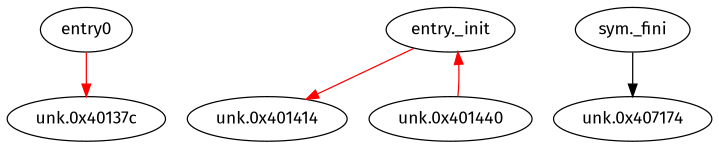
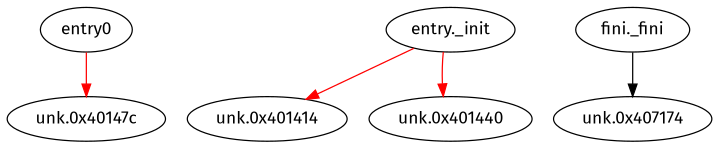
node "sym._fini": label "sym._fini" -> "fini._fini"
edge "unk.0x401440" -> "entry._init": reversed
node "unk.0x40137c": label "unk.0x40137c" -> "unk.0x40147c"
